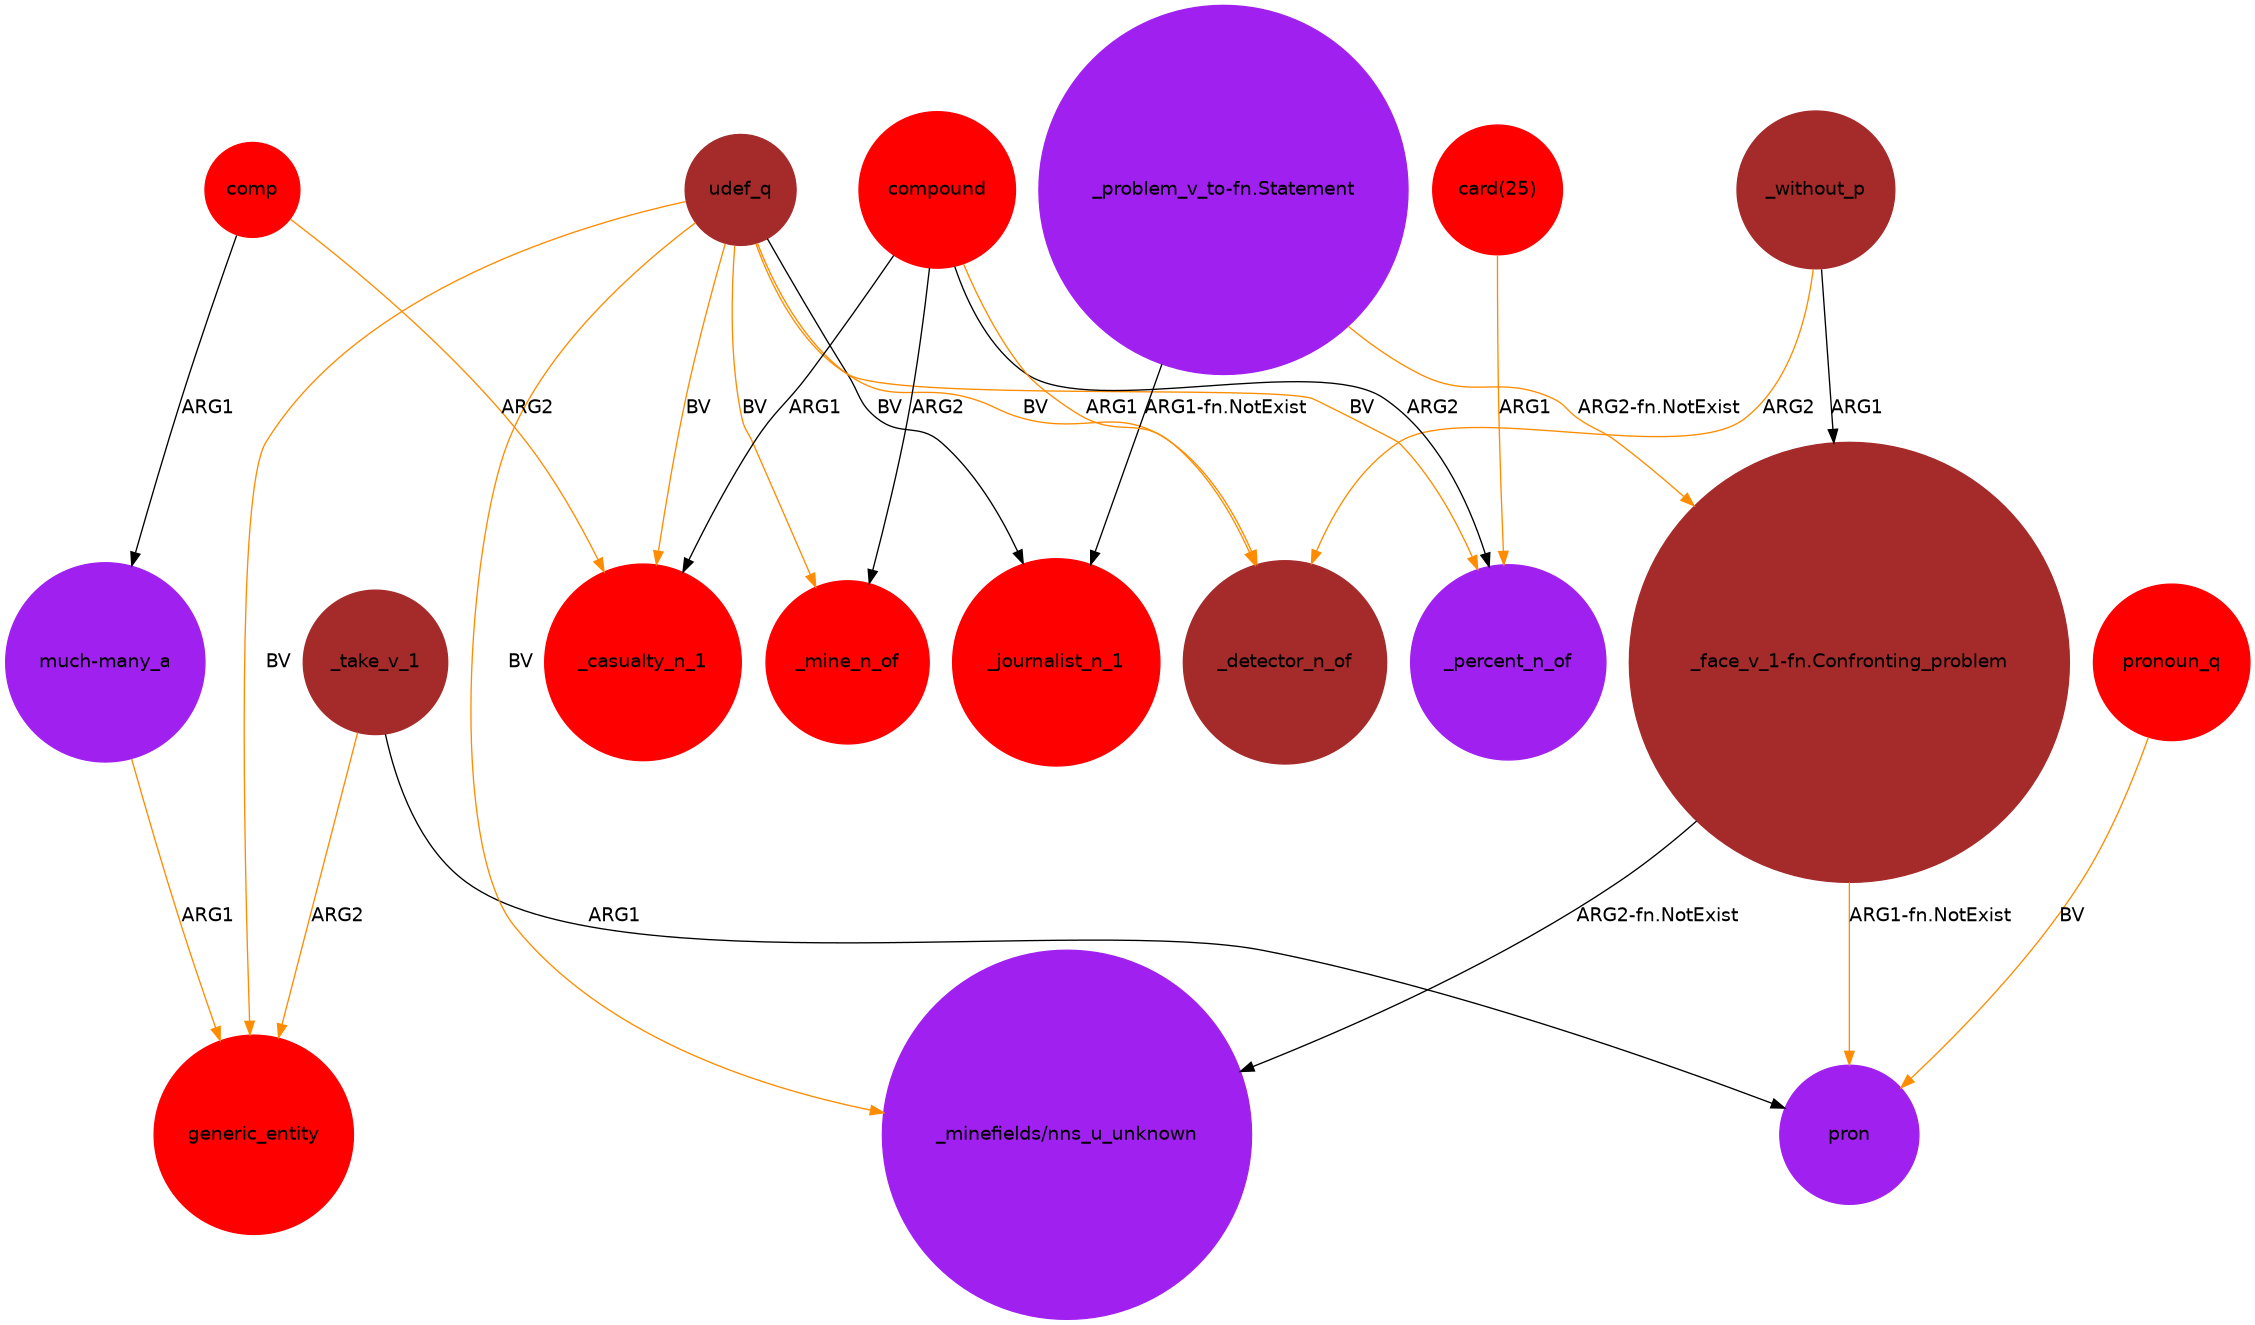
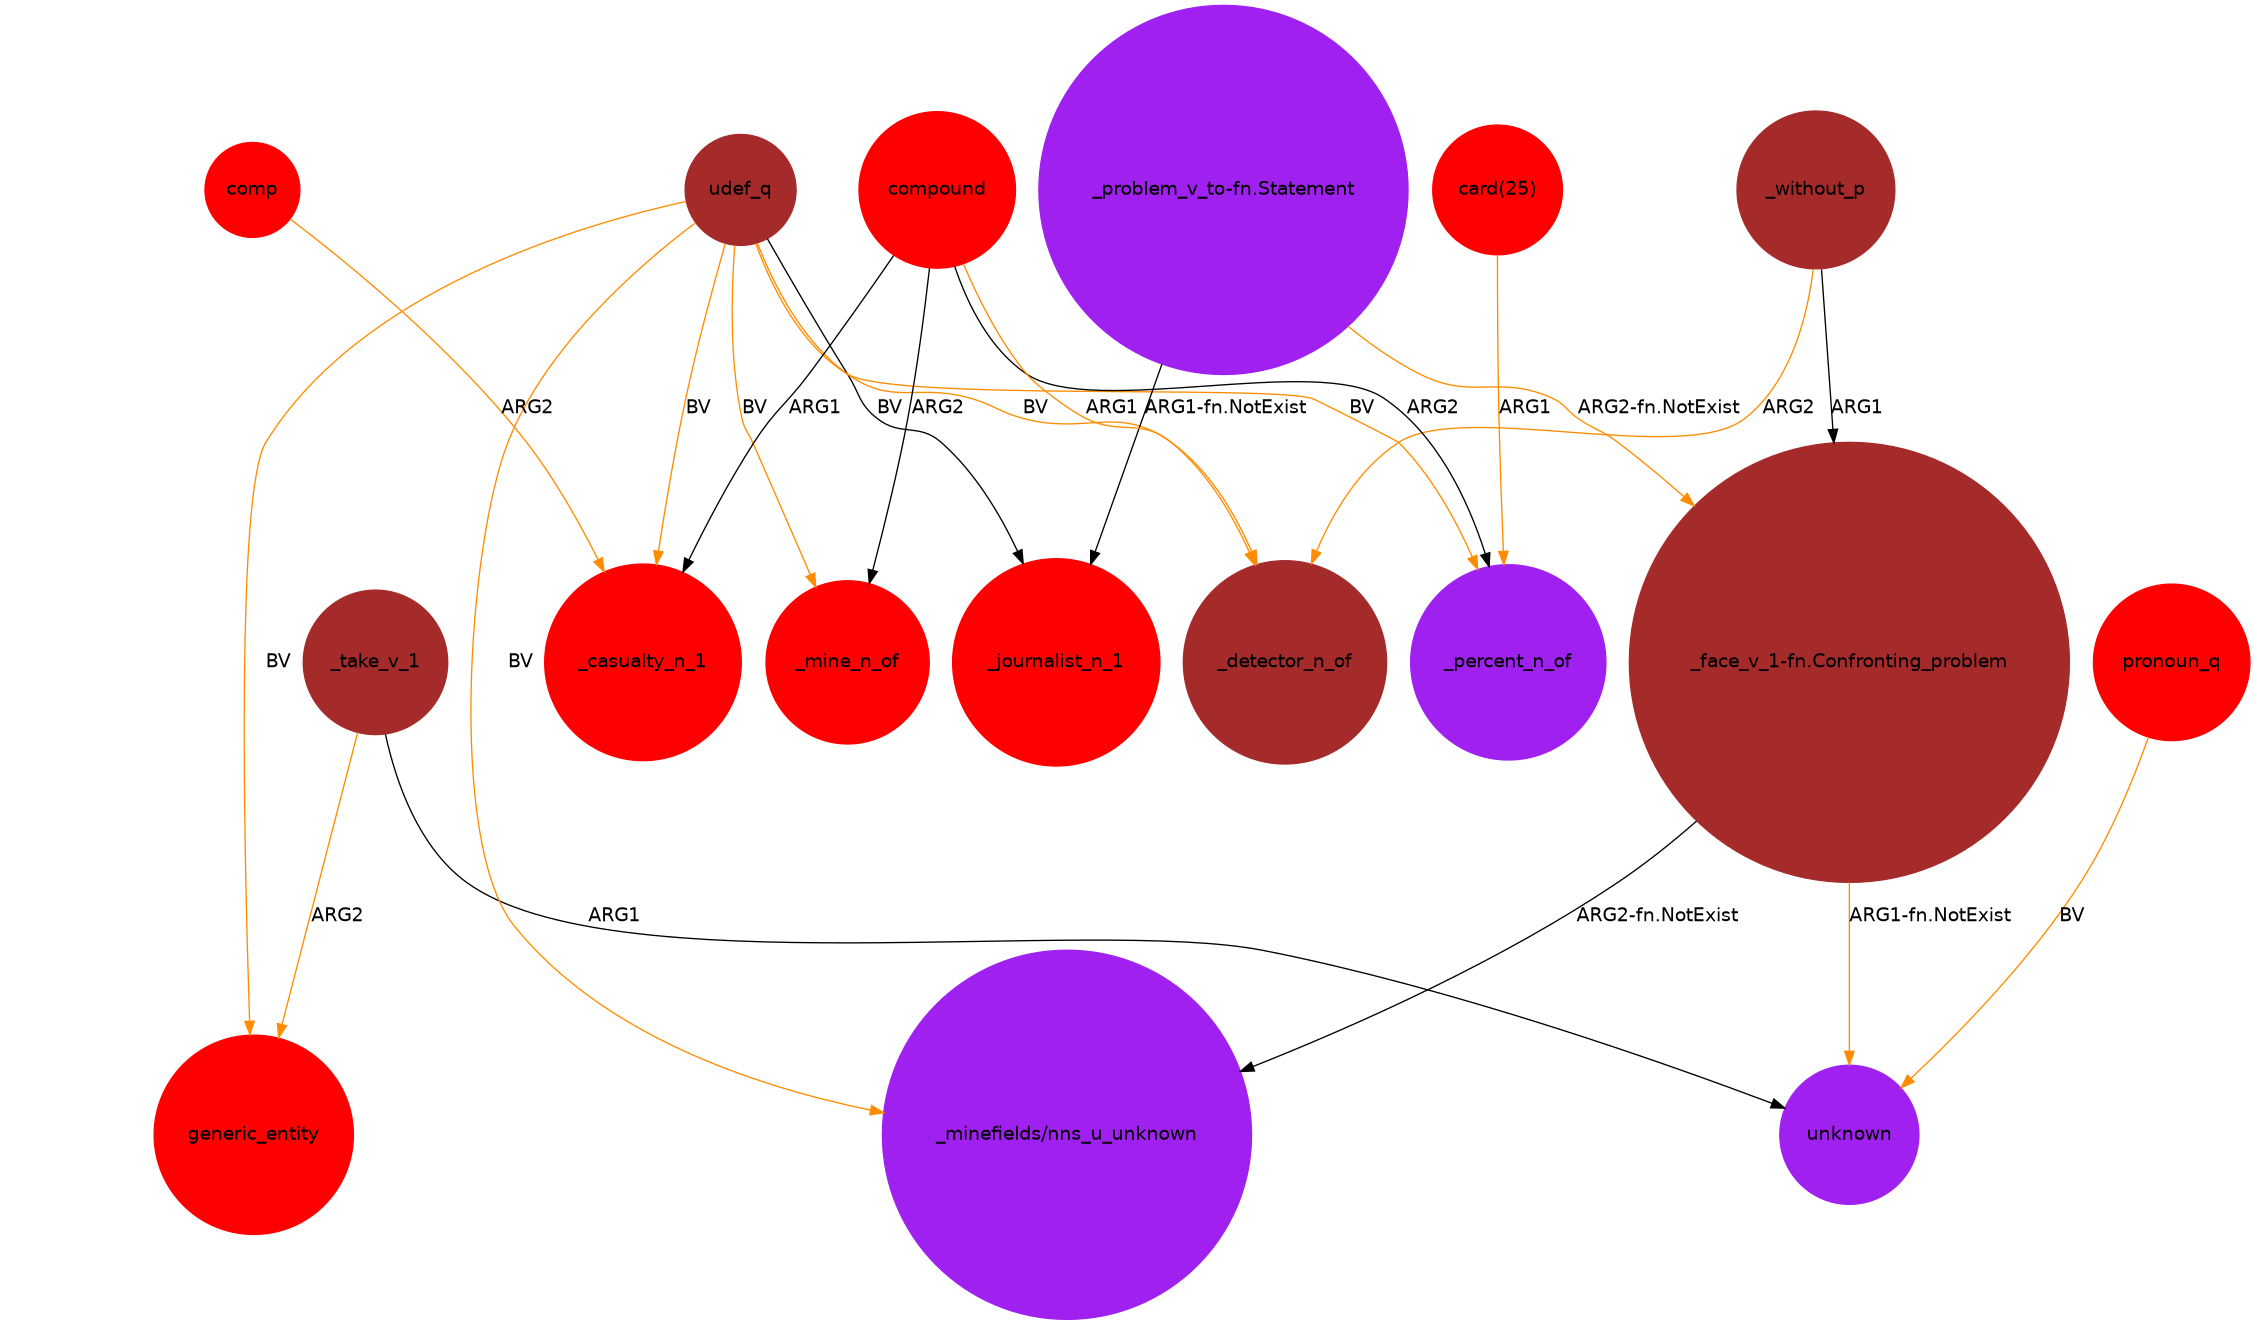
node "much-many_a": removed
node "pron": label "pron" -> "unknown"
